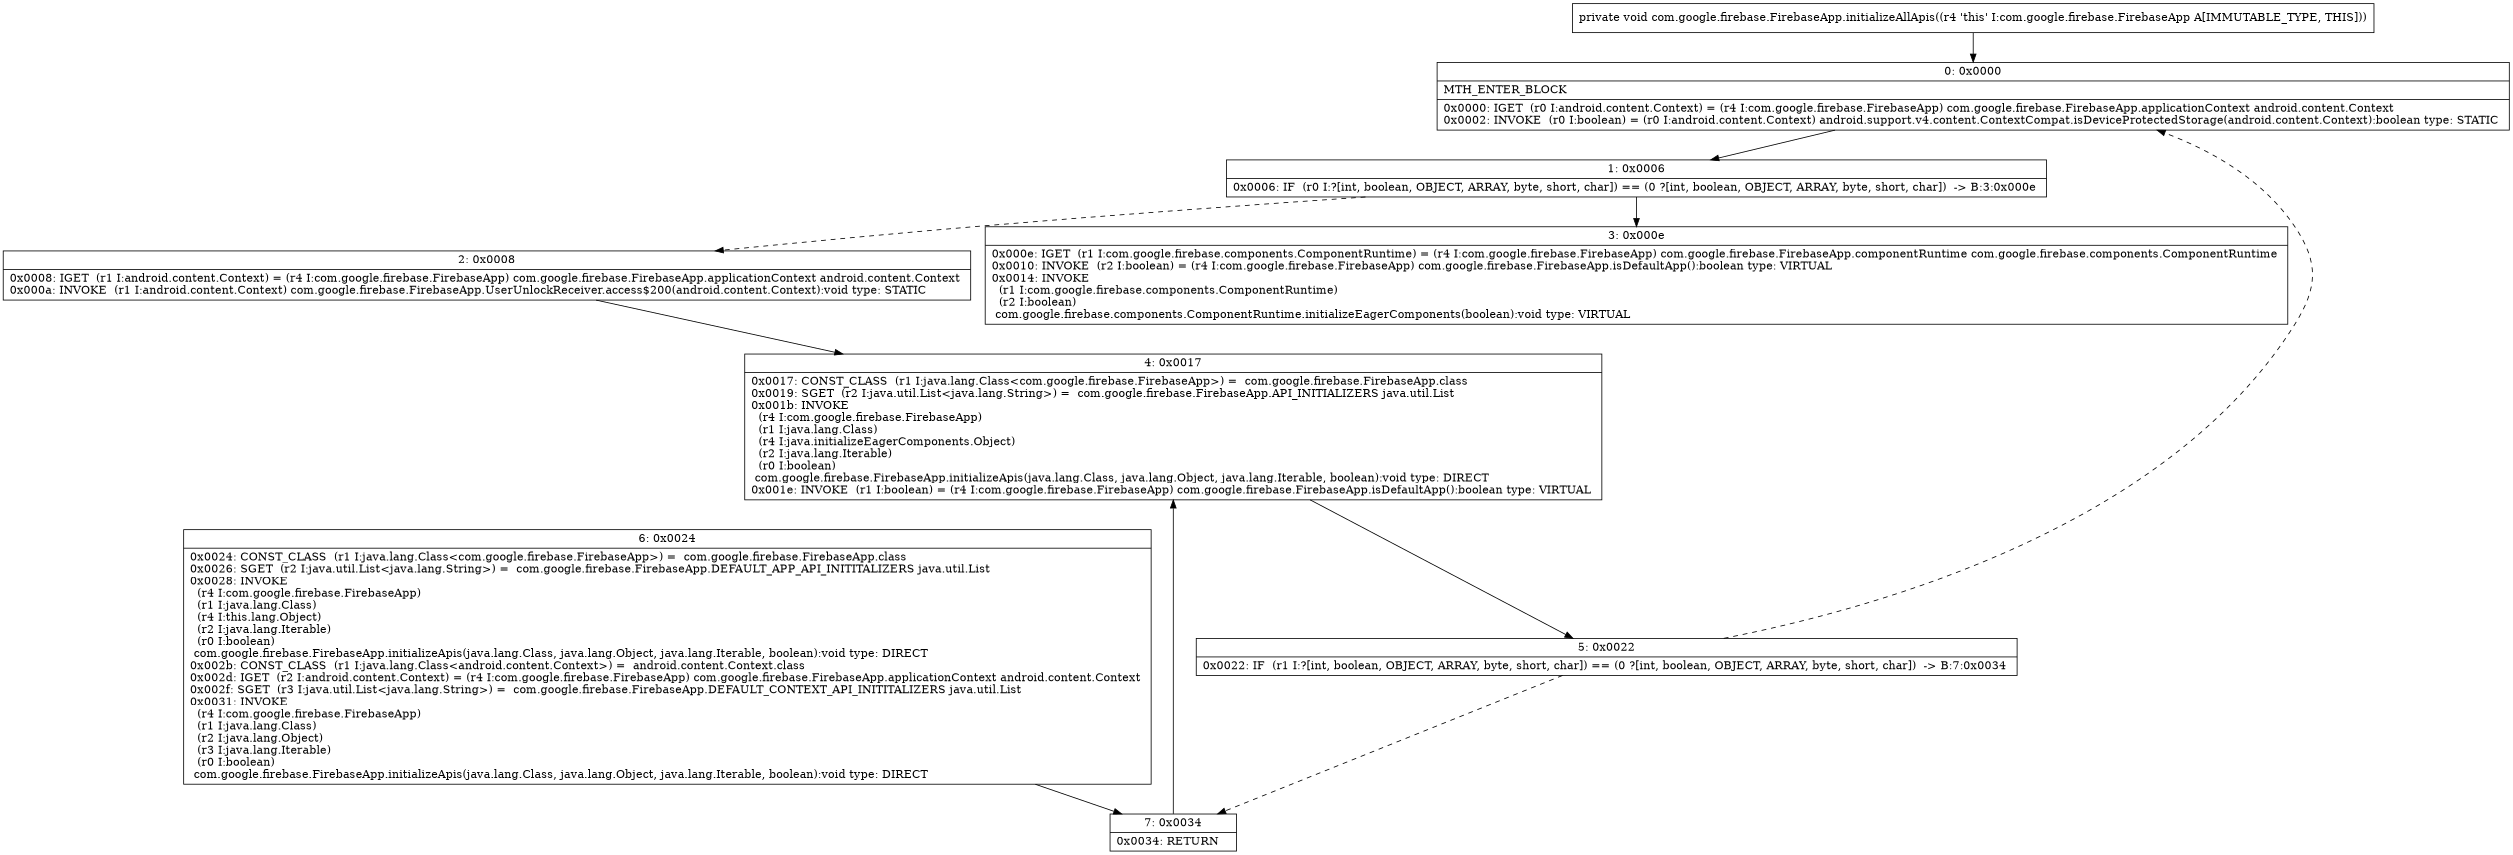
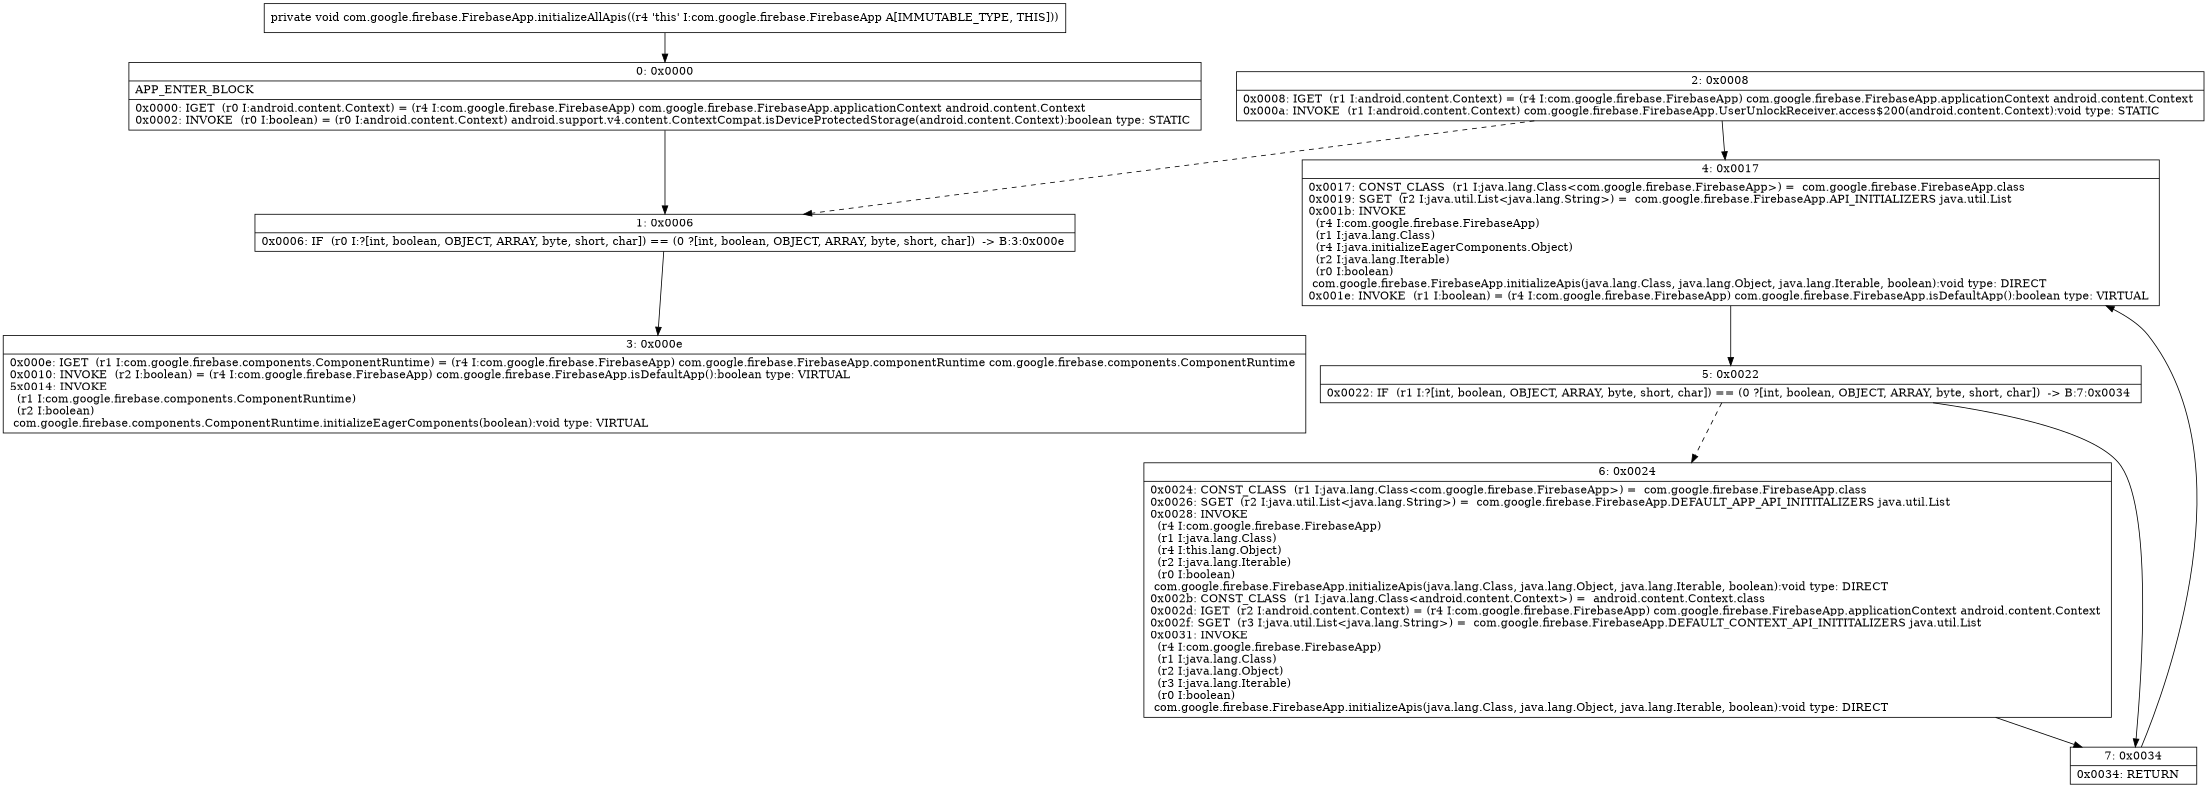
node "0: 0x0000": text "MTH_ENTER_BLOCK" -> "APP_ENTER_BLOCK"
edge "1: 0x0006" -> "2: 0x0008": reversed
node "3: 0x000e": text "0x0014: INVOKE" -> "5x0014: INVOKE"
edge "5: 0x0022" -> "0: 0x0000": now "5: 0x0022" -> "6: 0x0024"
edge "5: 0x0022" -> "7: 0x0034": style dashed -> solid
